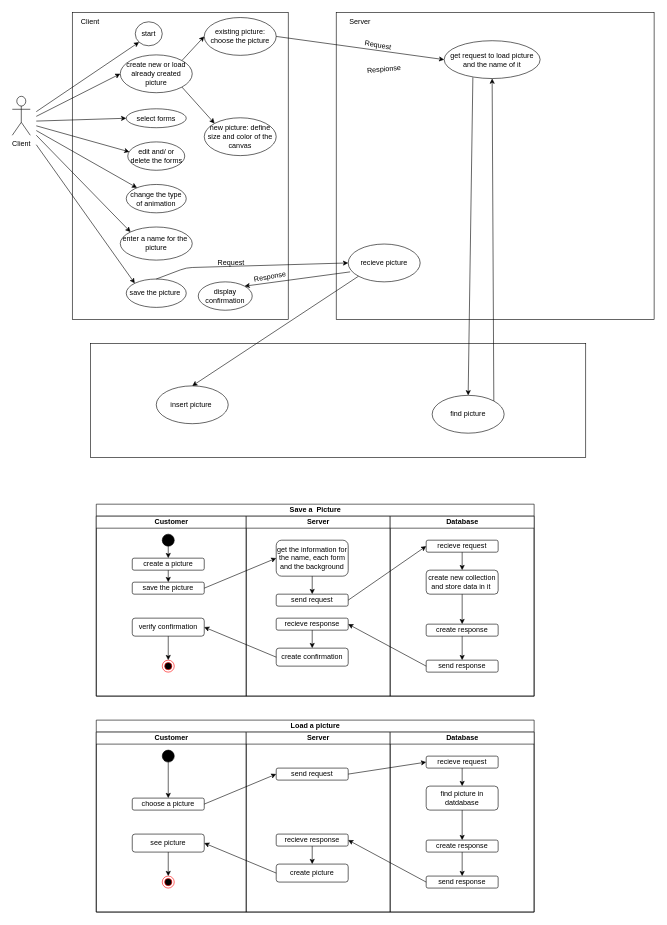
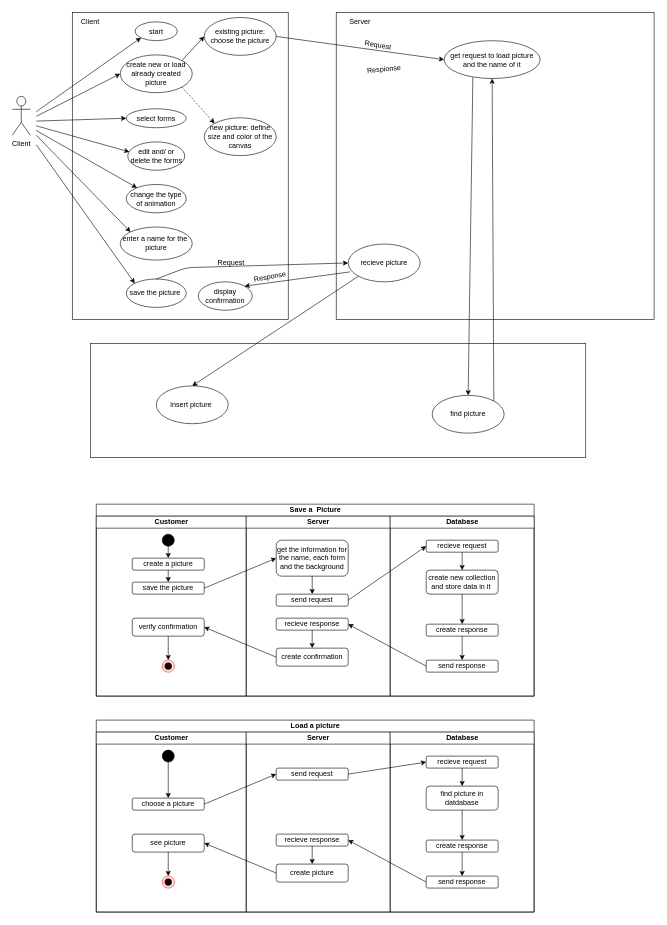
node "start": size 27x24 -> 42x19
edge "create new or load already created picture" -> "new picture: define size and color of the canvas": style solid -> dashed
